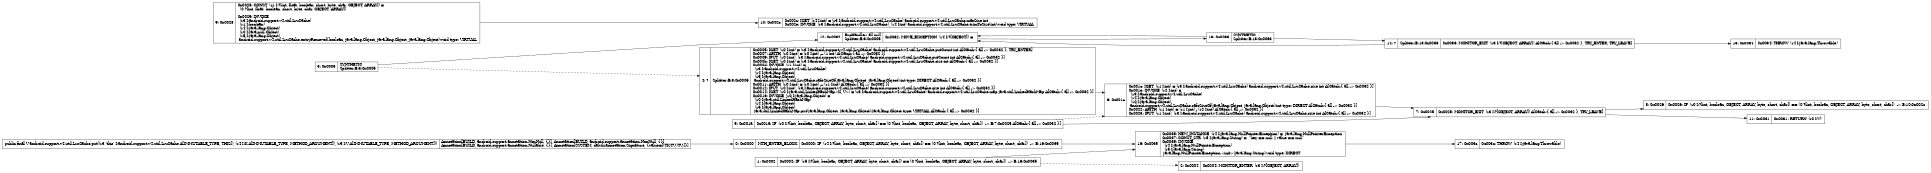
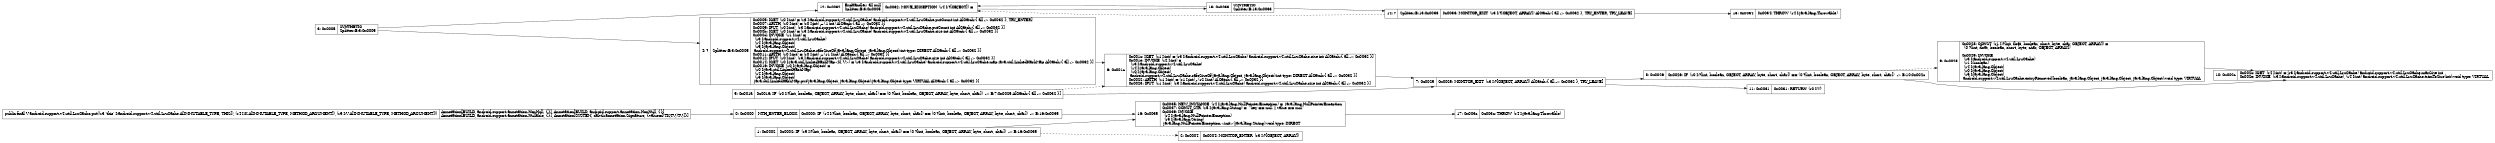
node "9: 0x0028": text "(r0 I:java.null.Object)" -> "(r0 I:java.lang.Object)"
edge "14: ?" -> "12: 0x0032": style solid -> dashed
edge "8: 0x0026" -> "9: 0x0028": added
edge "3: 0x0005" -> "4: ?": style dashed -> solid
edge "8: 0x0026" -> "10: 0x002c": added
